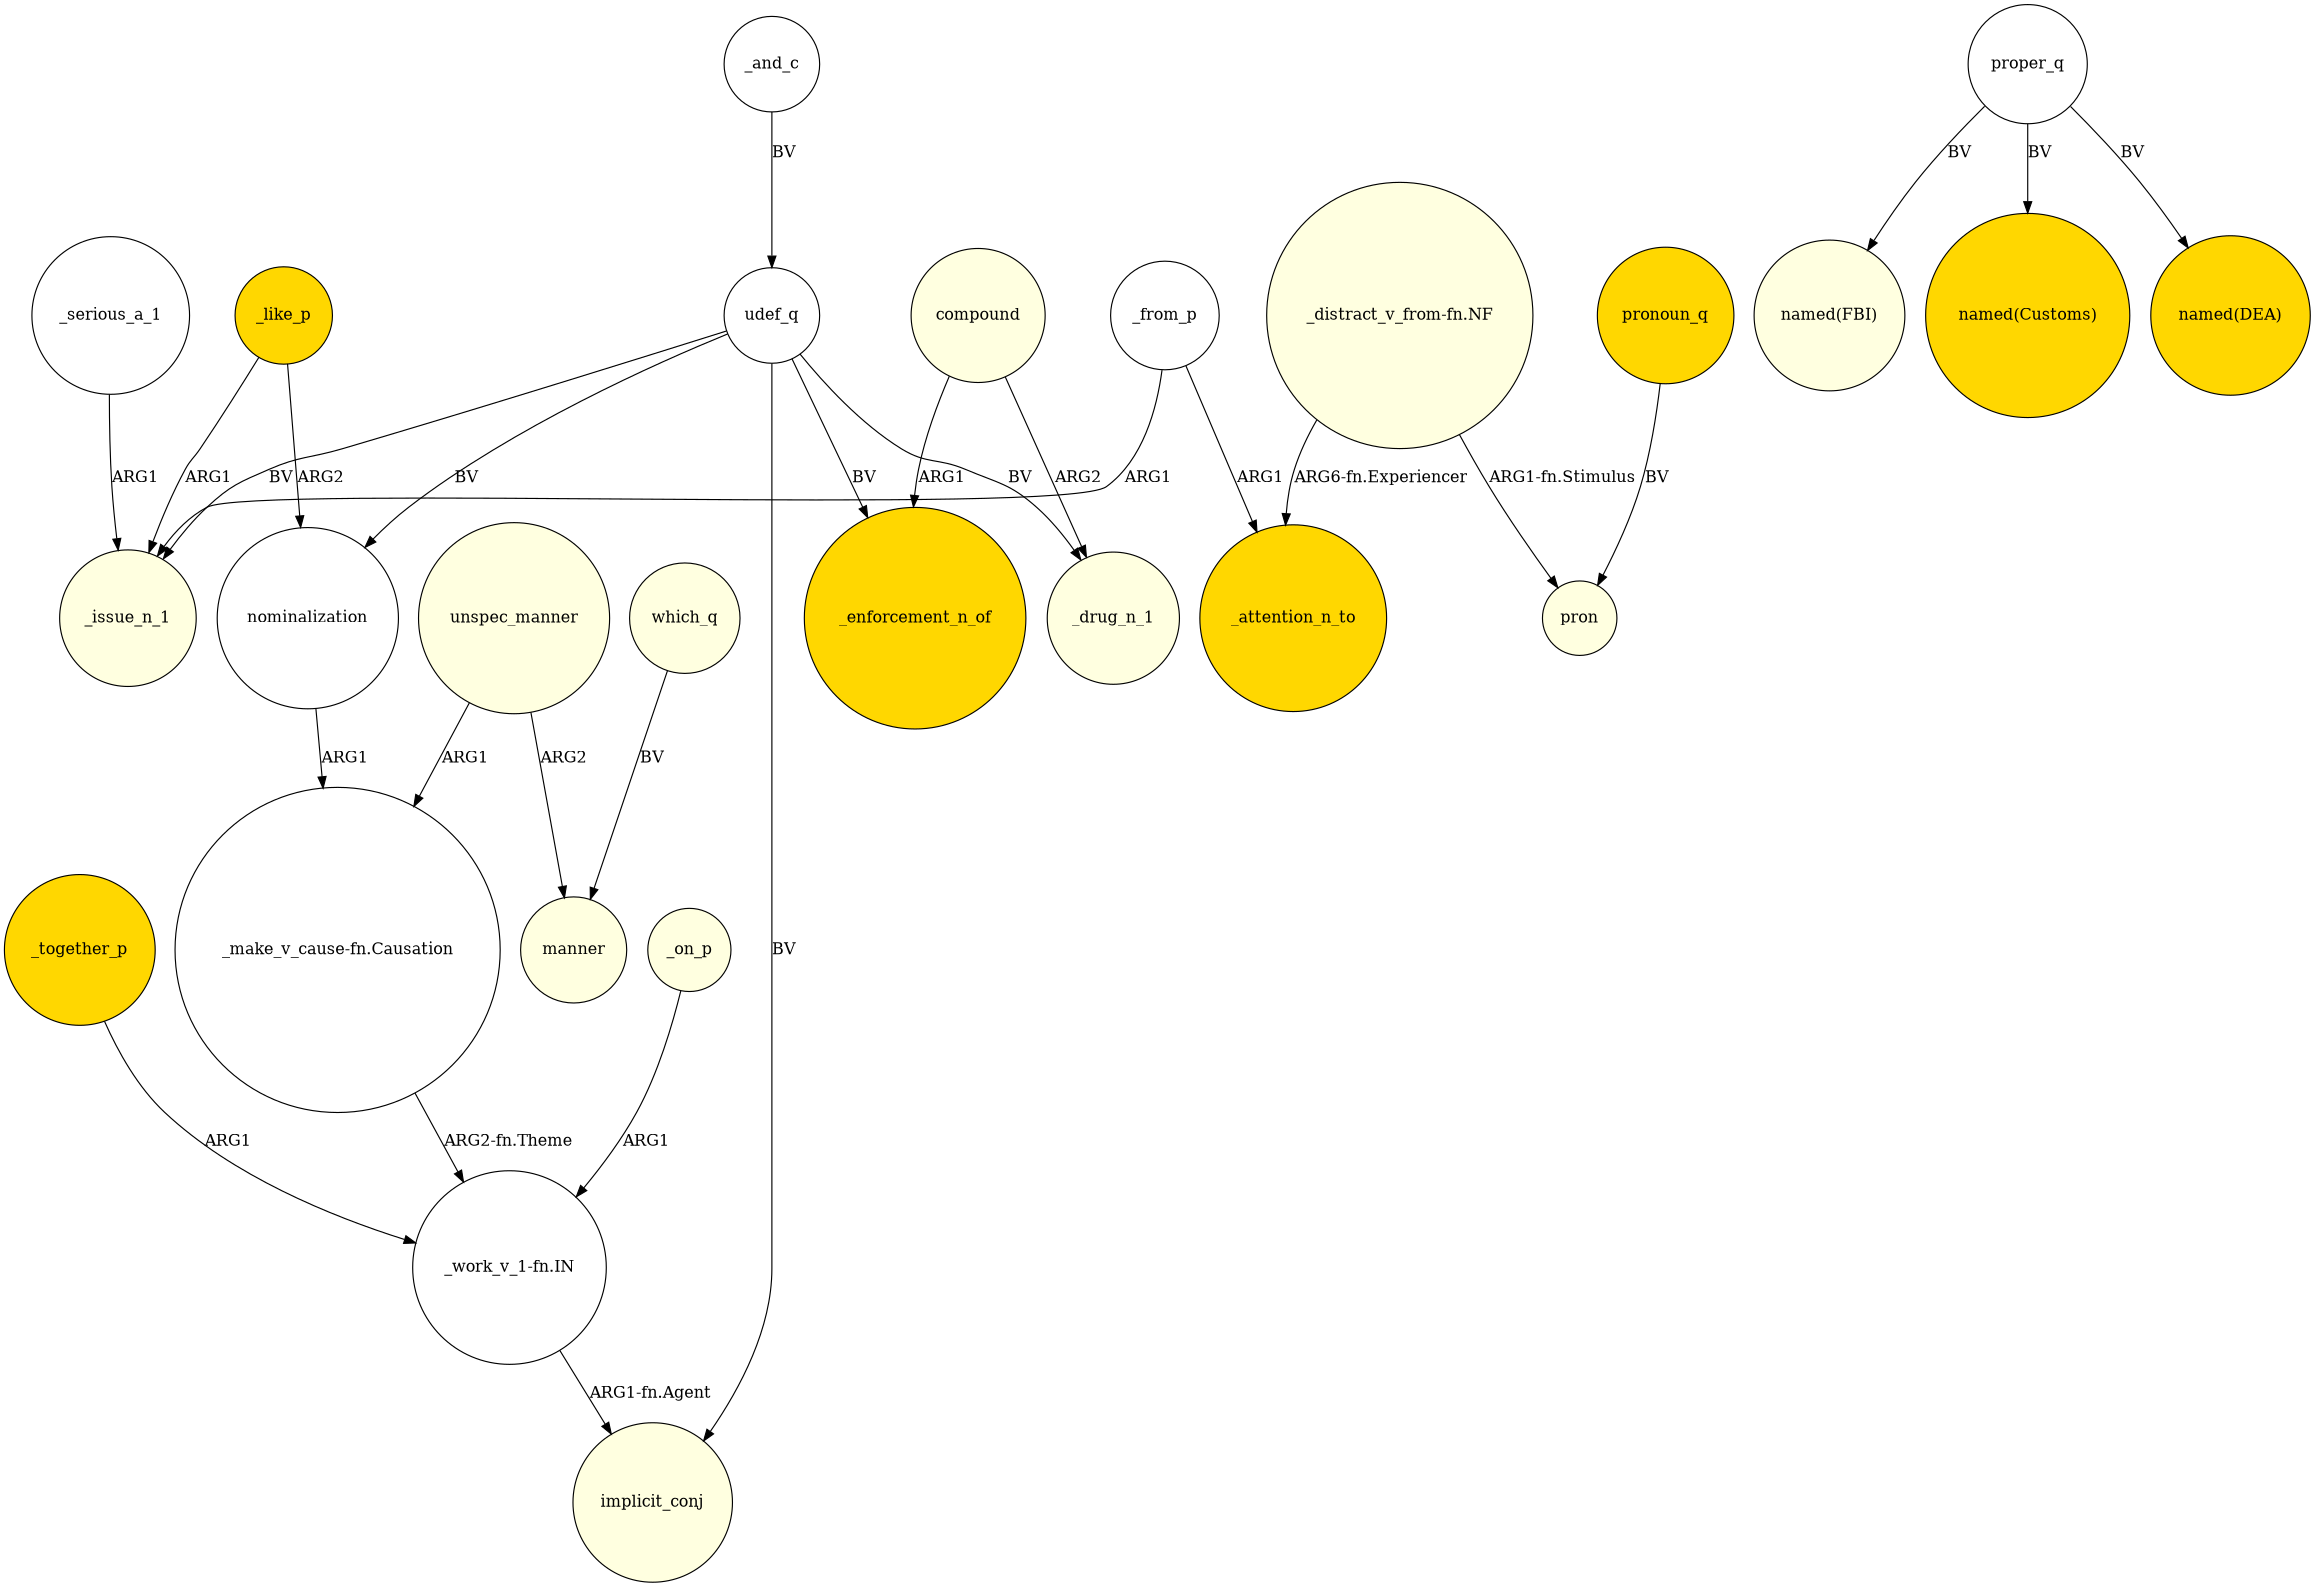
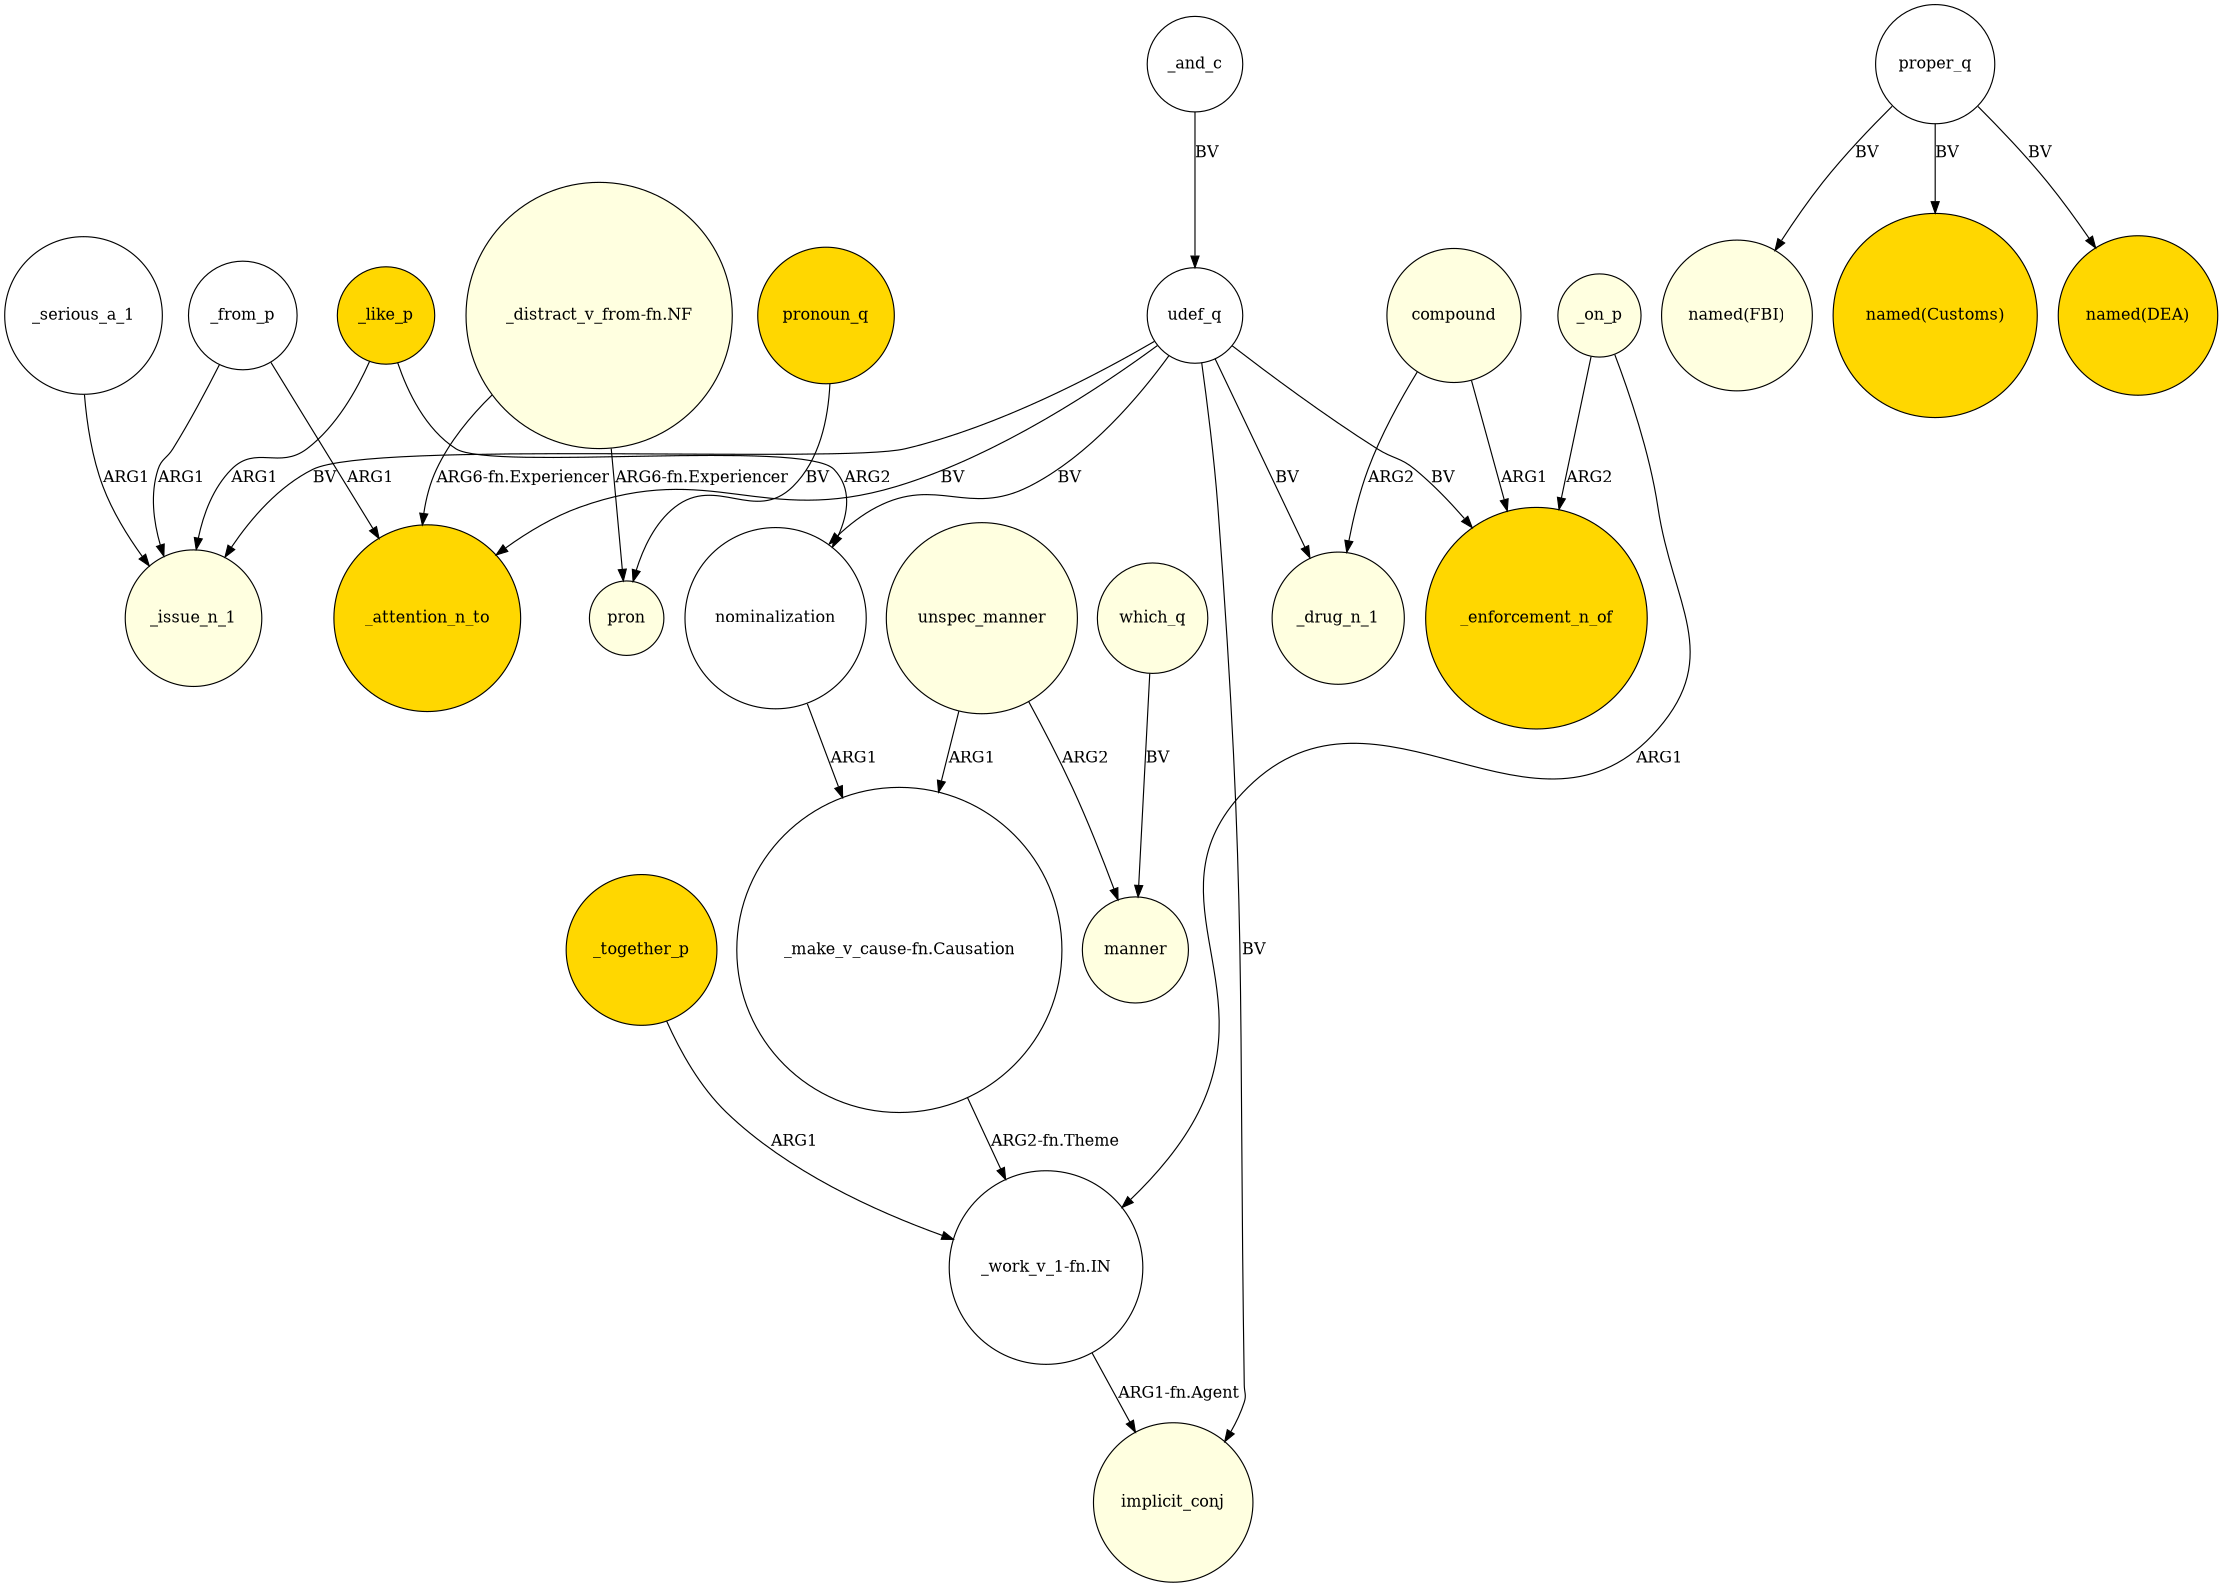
edge "_on_p" -> "_enforcement_n_of": added, label "ARG2"
edge "_distract_v_from-fn.NF" -> "pron": label "ARG1-fn.Stimulus" -> "ARG6-fn.Experiencer"
edge "udef_q" -> "_attention_n_to": added, label "BV"
